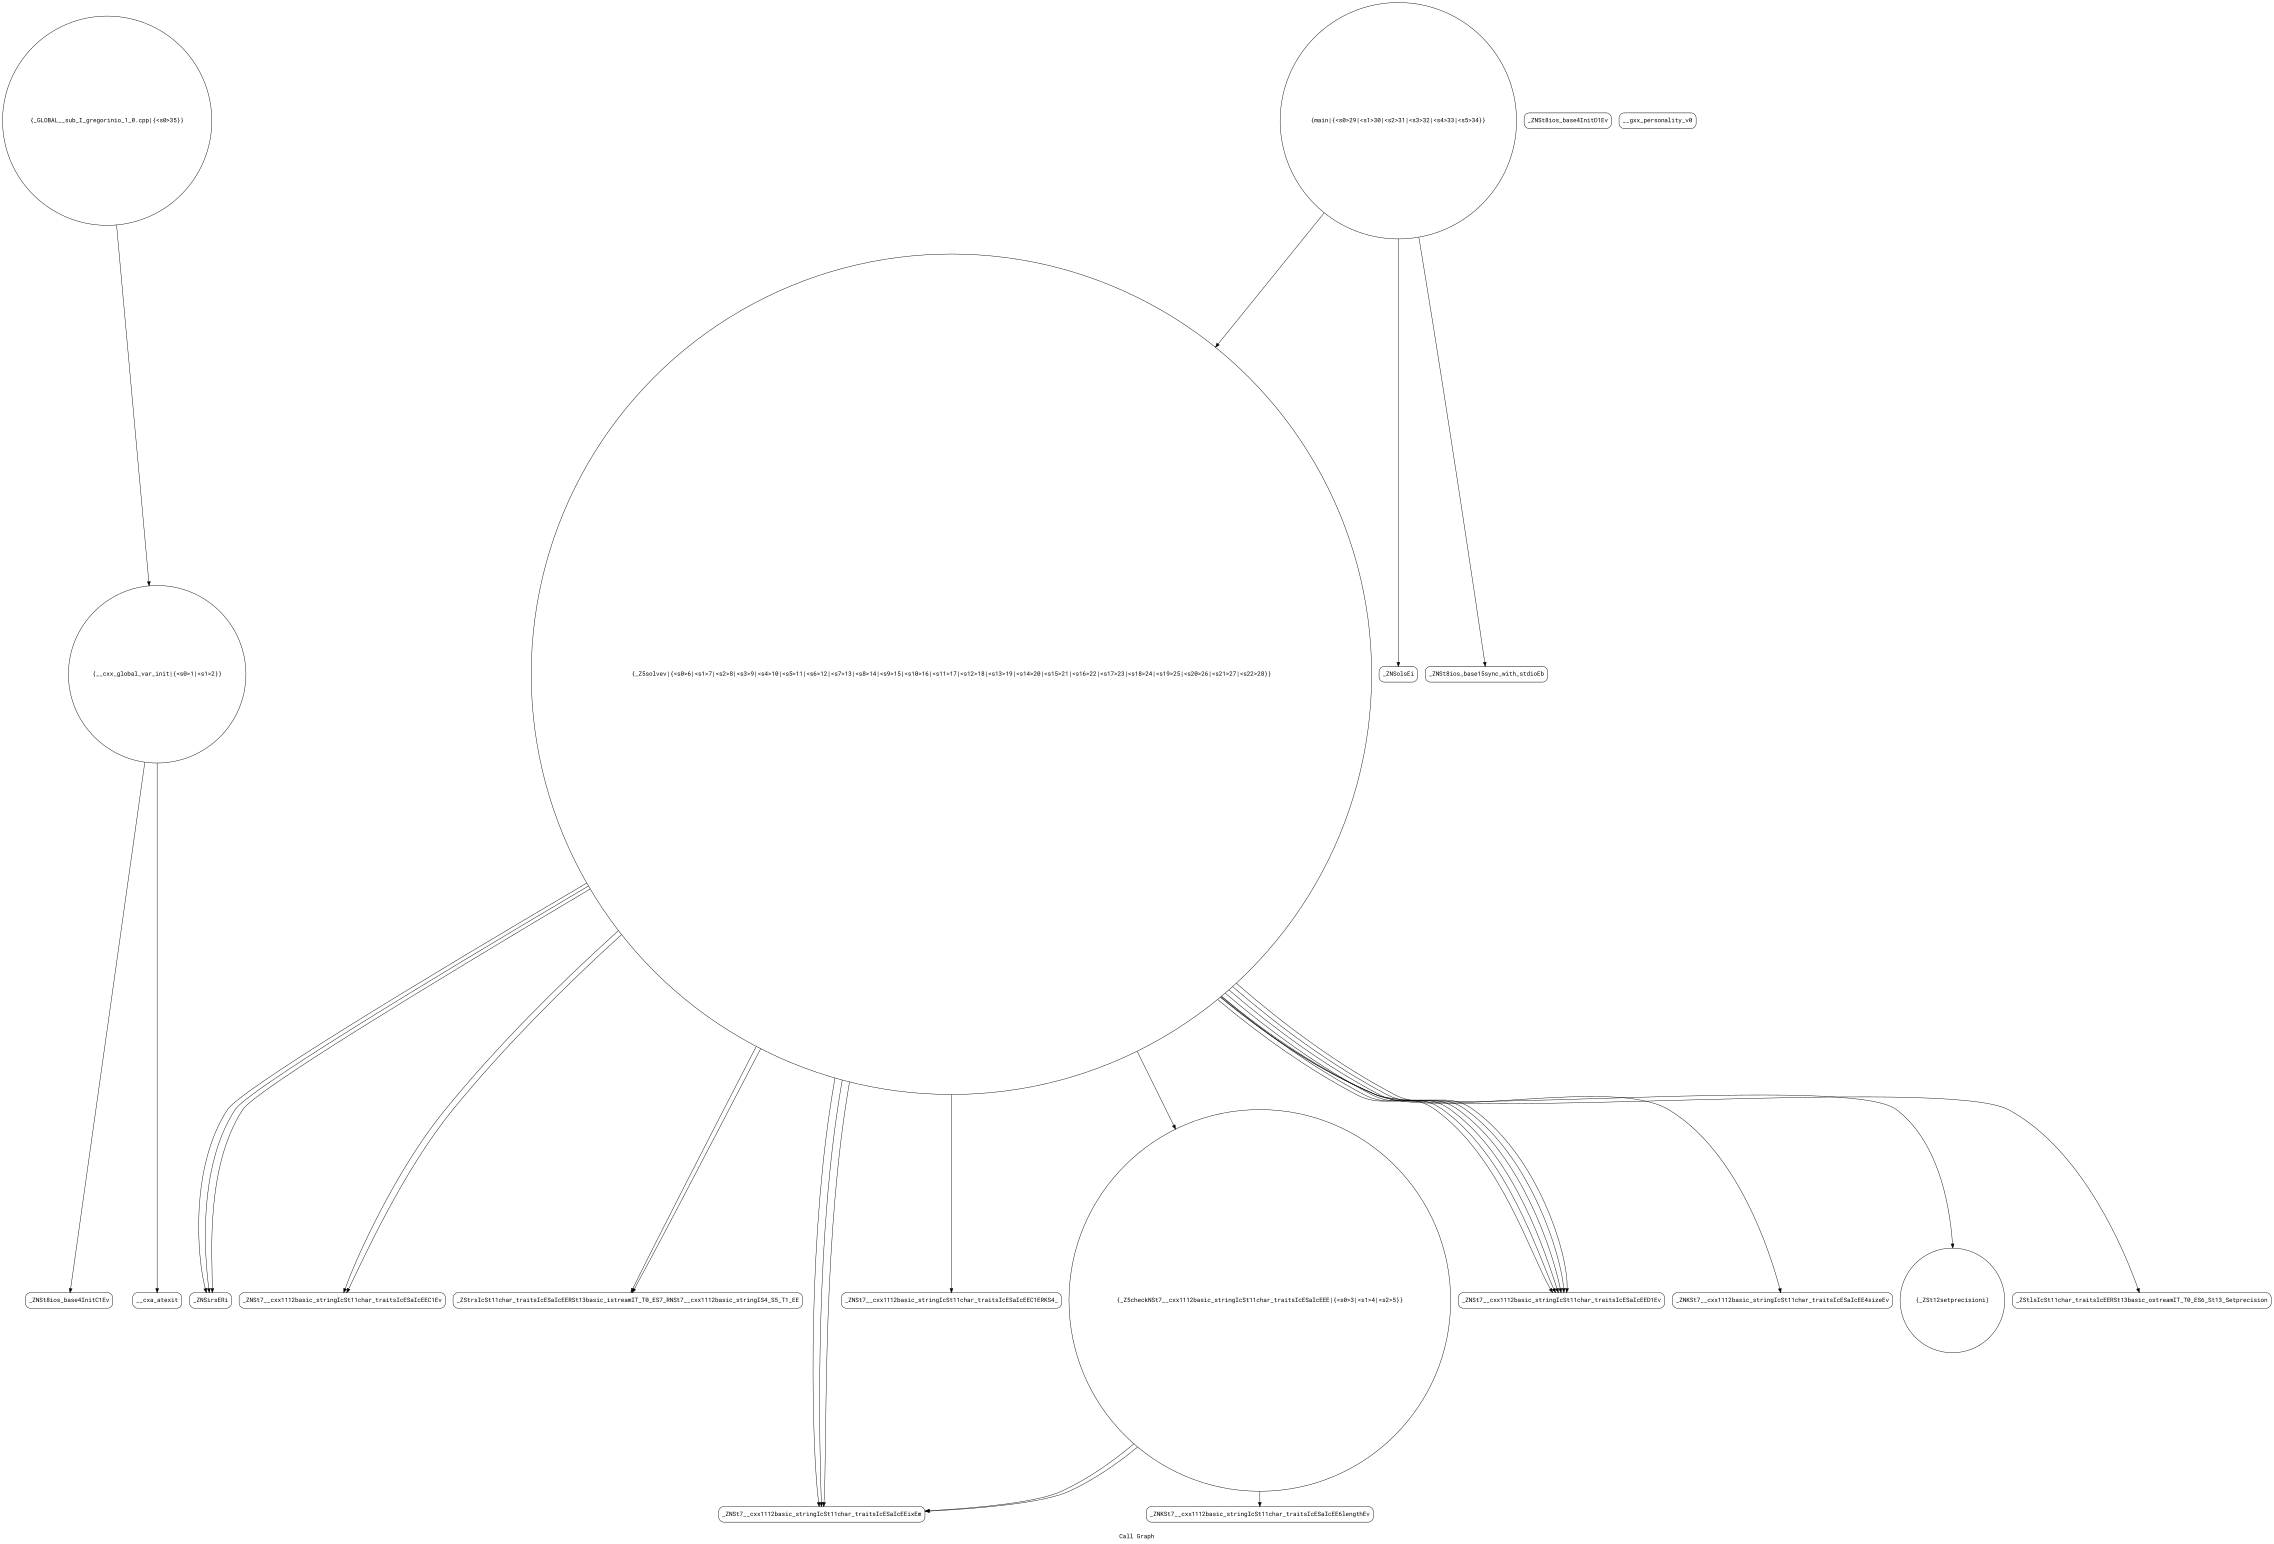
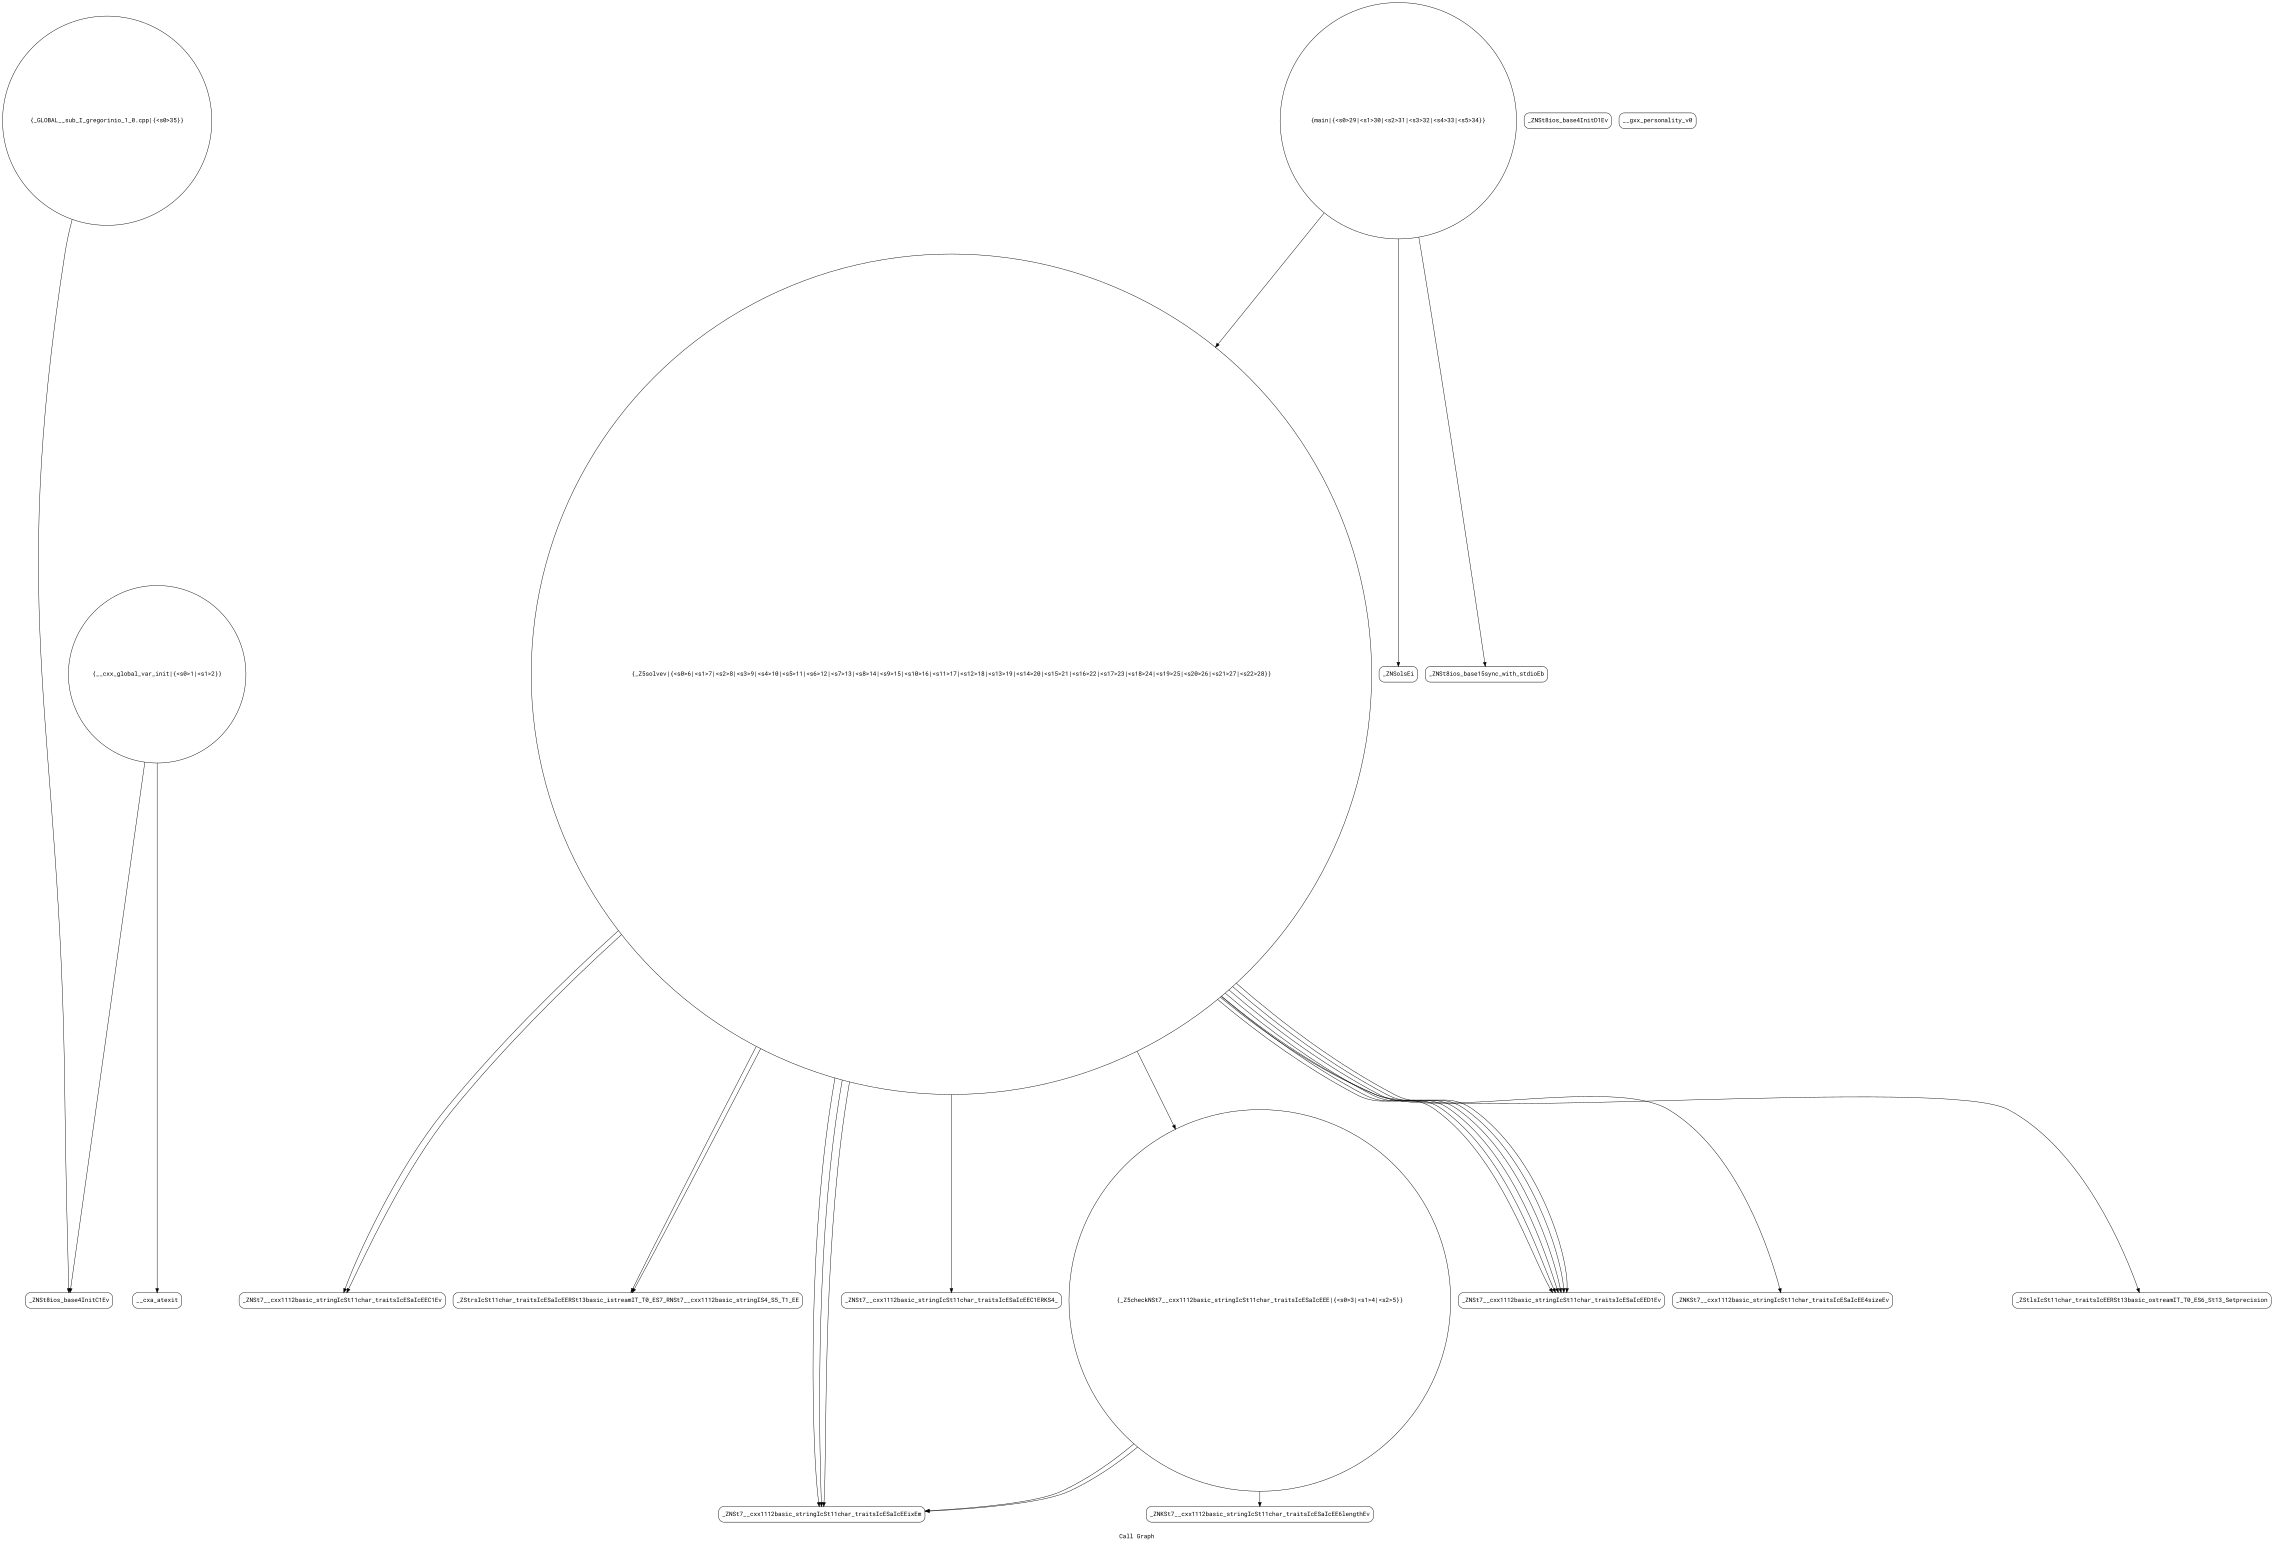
edge "{_GLOBAL__sub_I_gregorinio_1_0.cpp|{<s0>35}}" -> "{__cxx_global_var_init|{<s0>1|<s1>2}}": now "{_GLOBAL__sub_I_gregorinio_1_0.cpp|{<s0>35}}" -> "_ZNSt8ios_base4InitC1Ev"
node "_ZNSirsERi": removed
node "{_ZSt12setprecisioni}": removed
